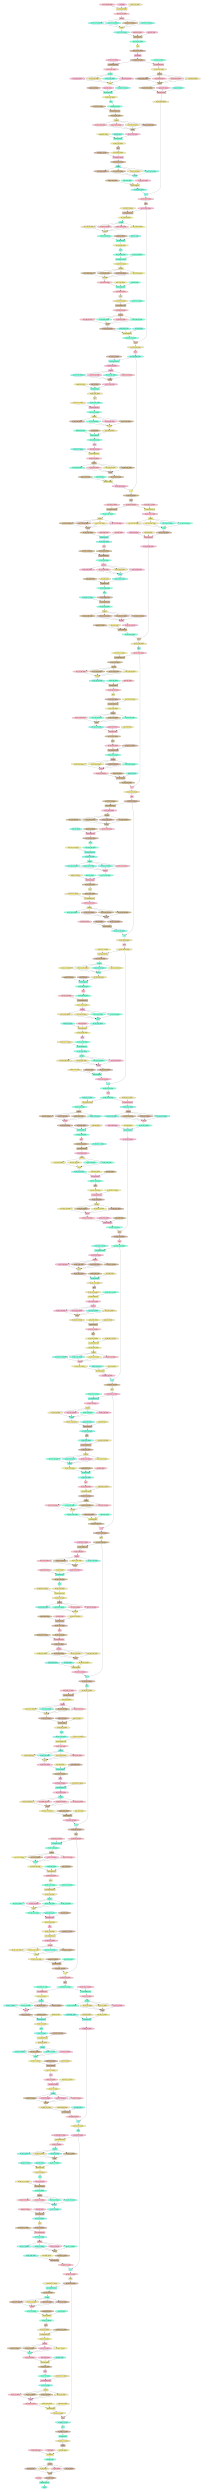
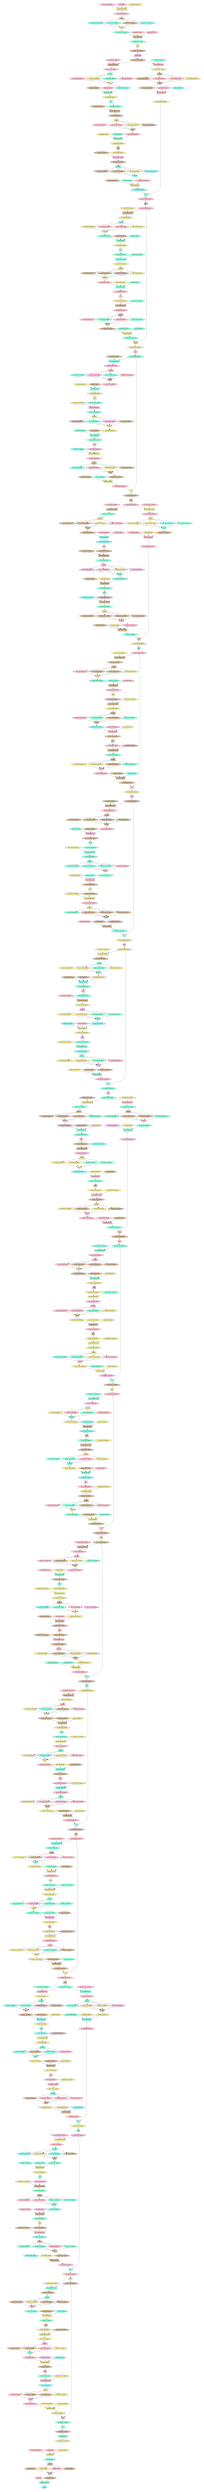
node "W: (64, 512, 1, 1), float32": fillcolor aquamarine -> tan
node "Reshape": removed
